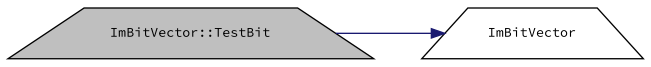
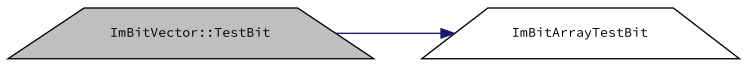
node "ImBitVector": label "ImBitVector" -> "ImBitArrayTestBit"
